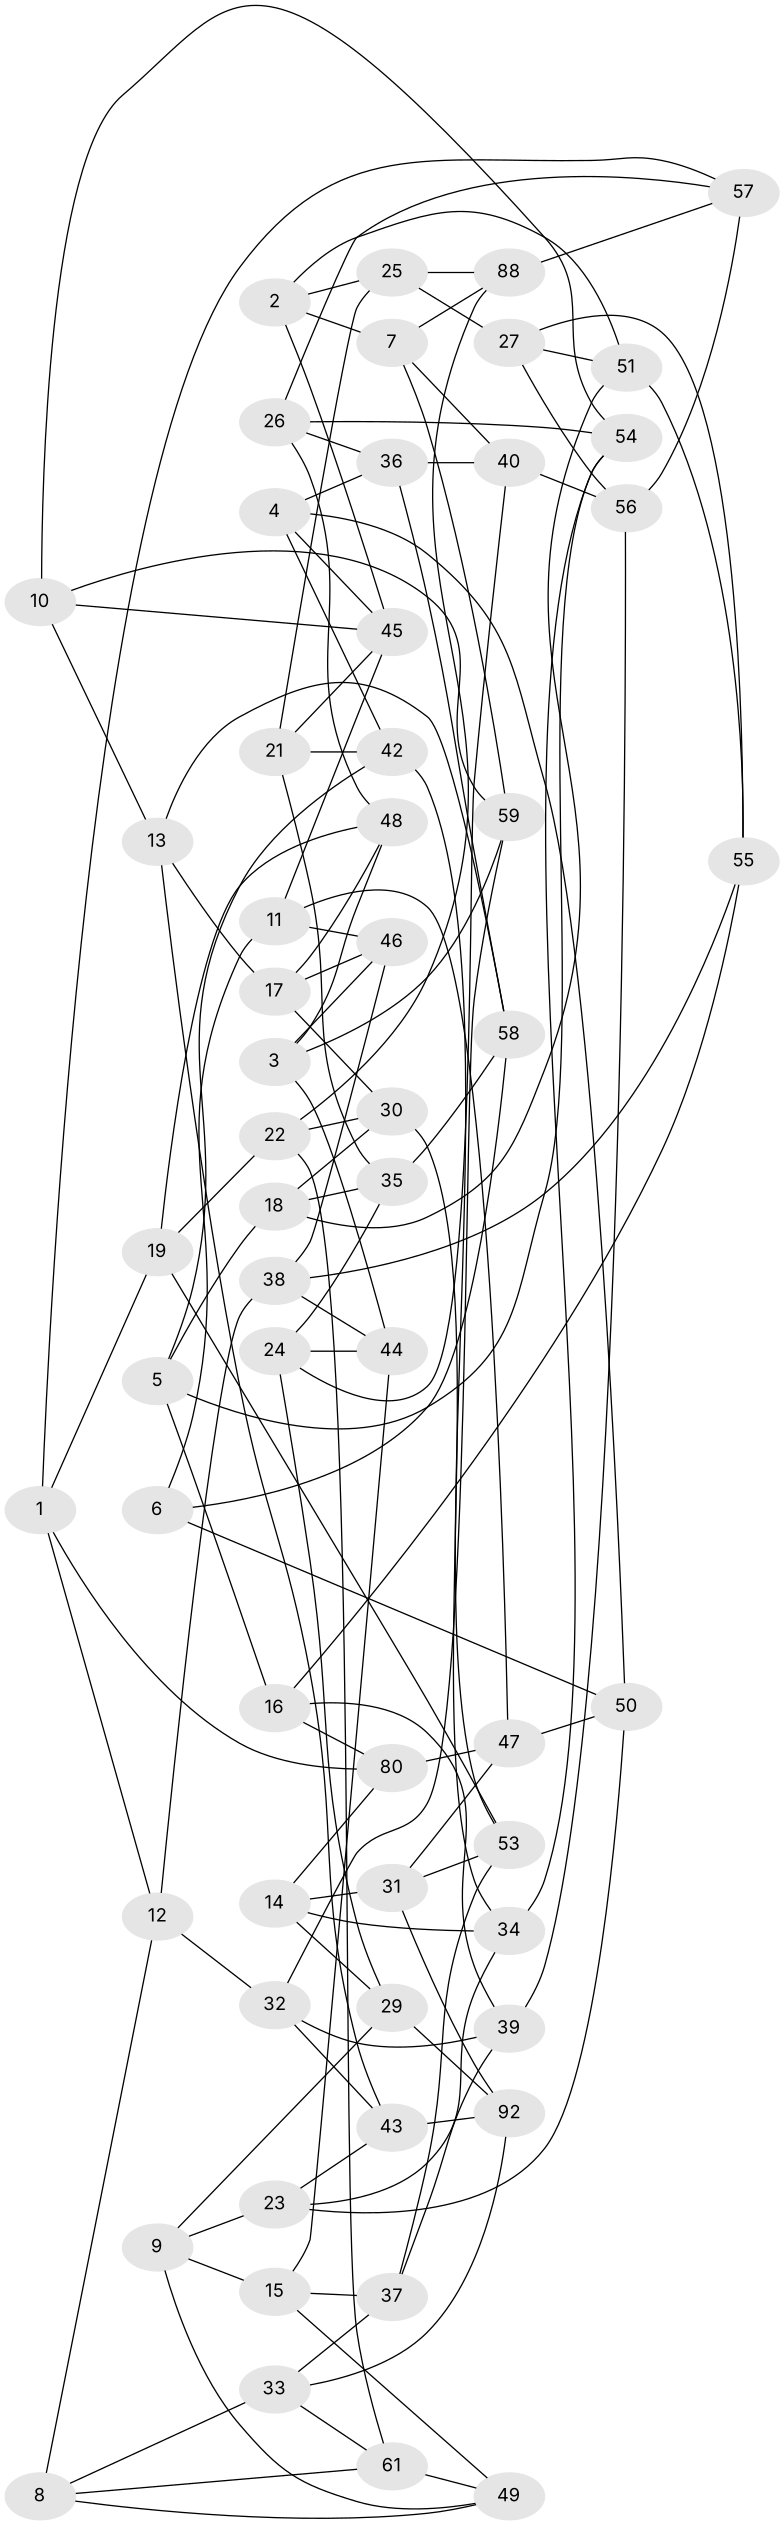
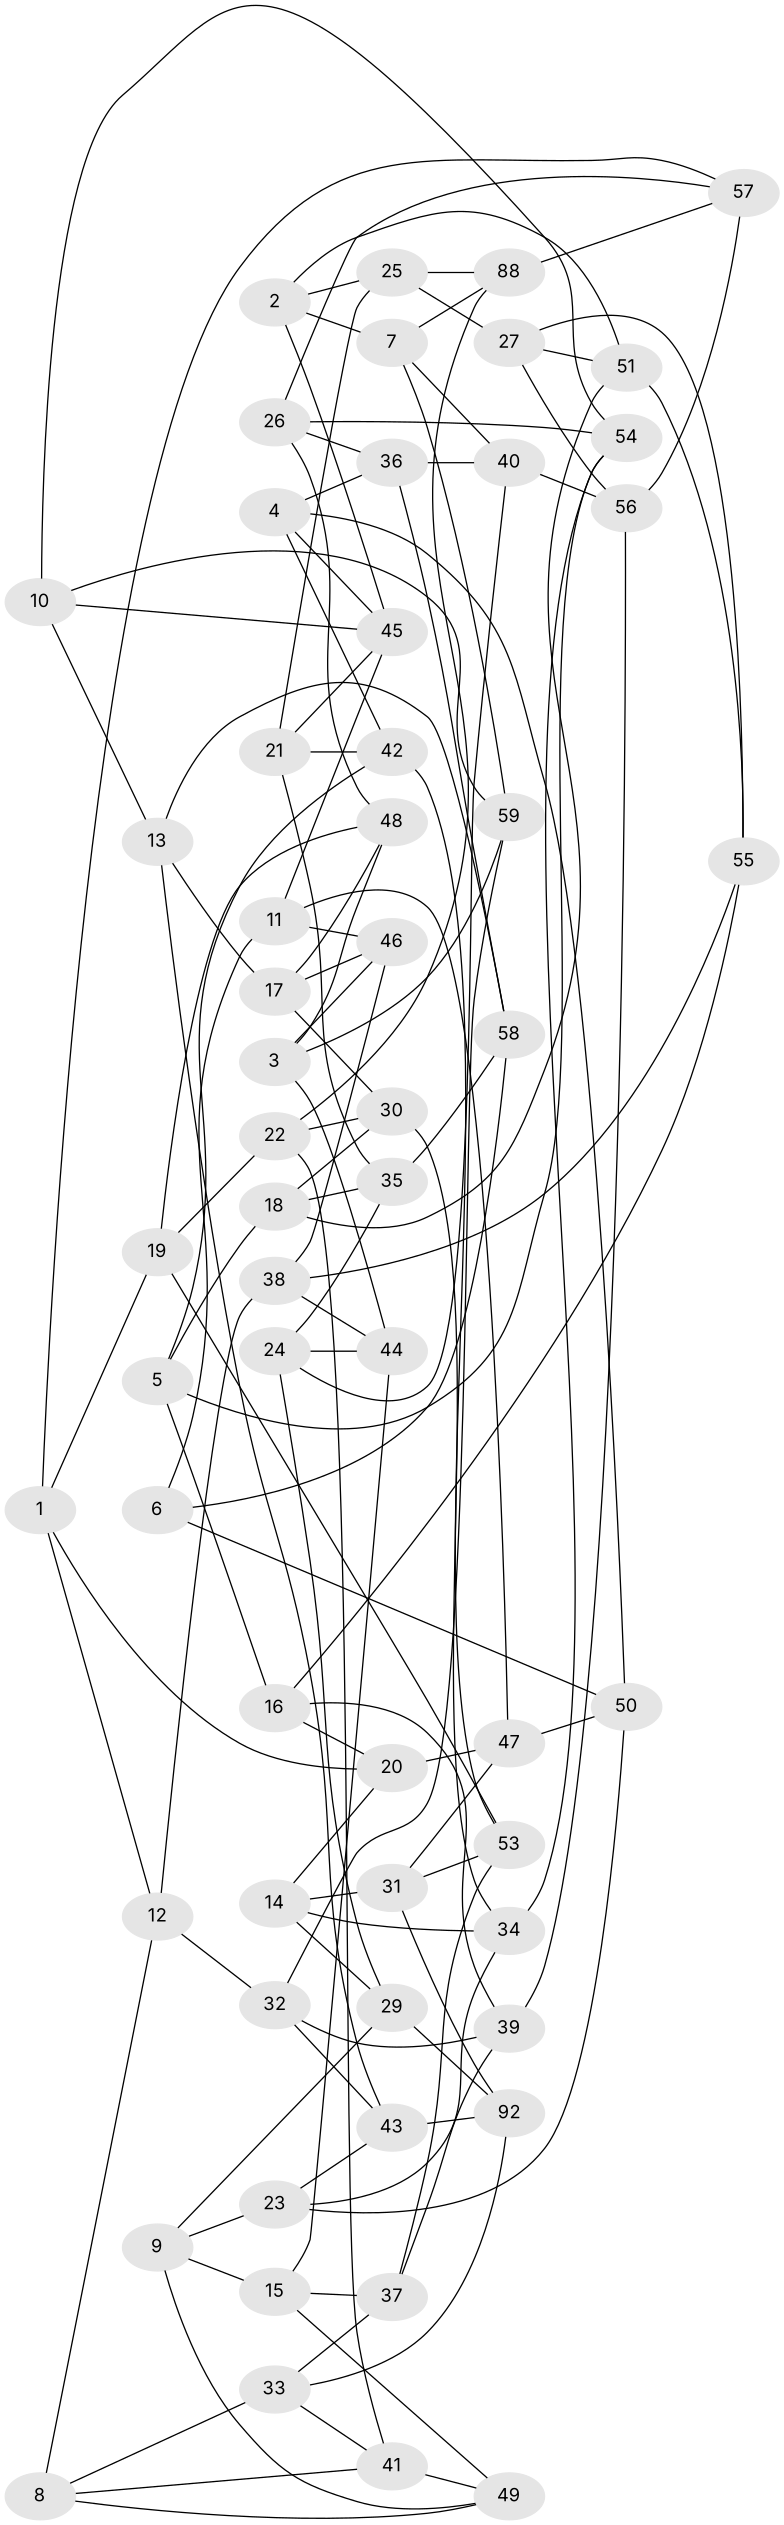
node "80": label "80" -> "20"
node "61": label "61" -> "41"
